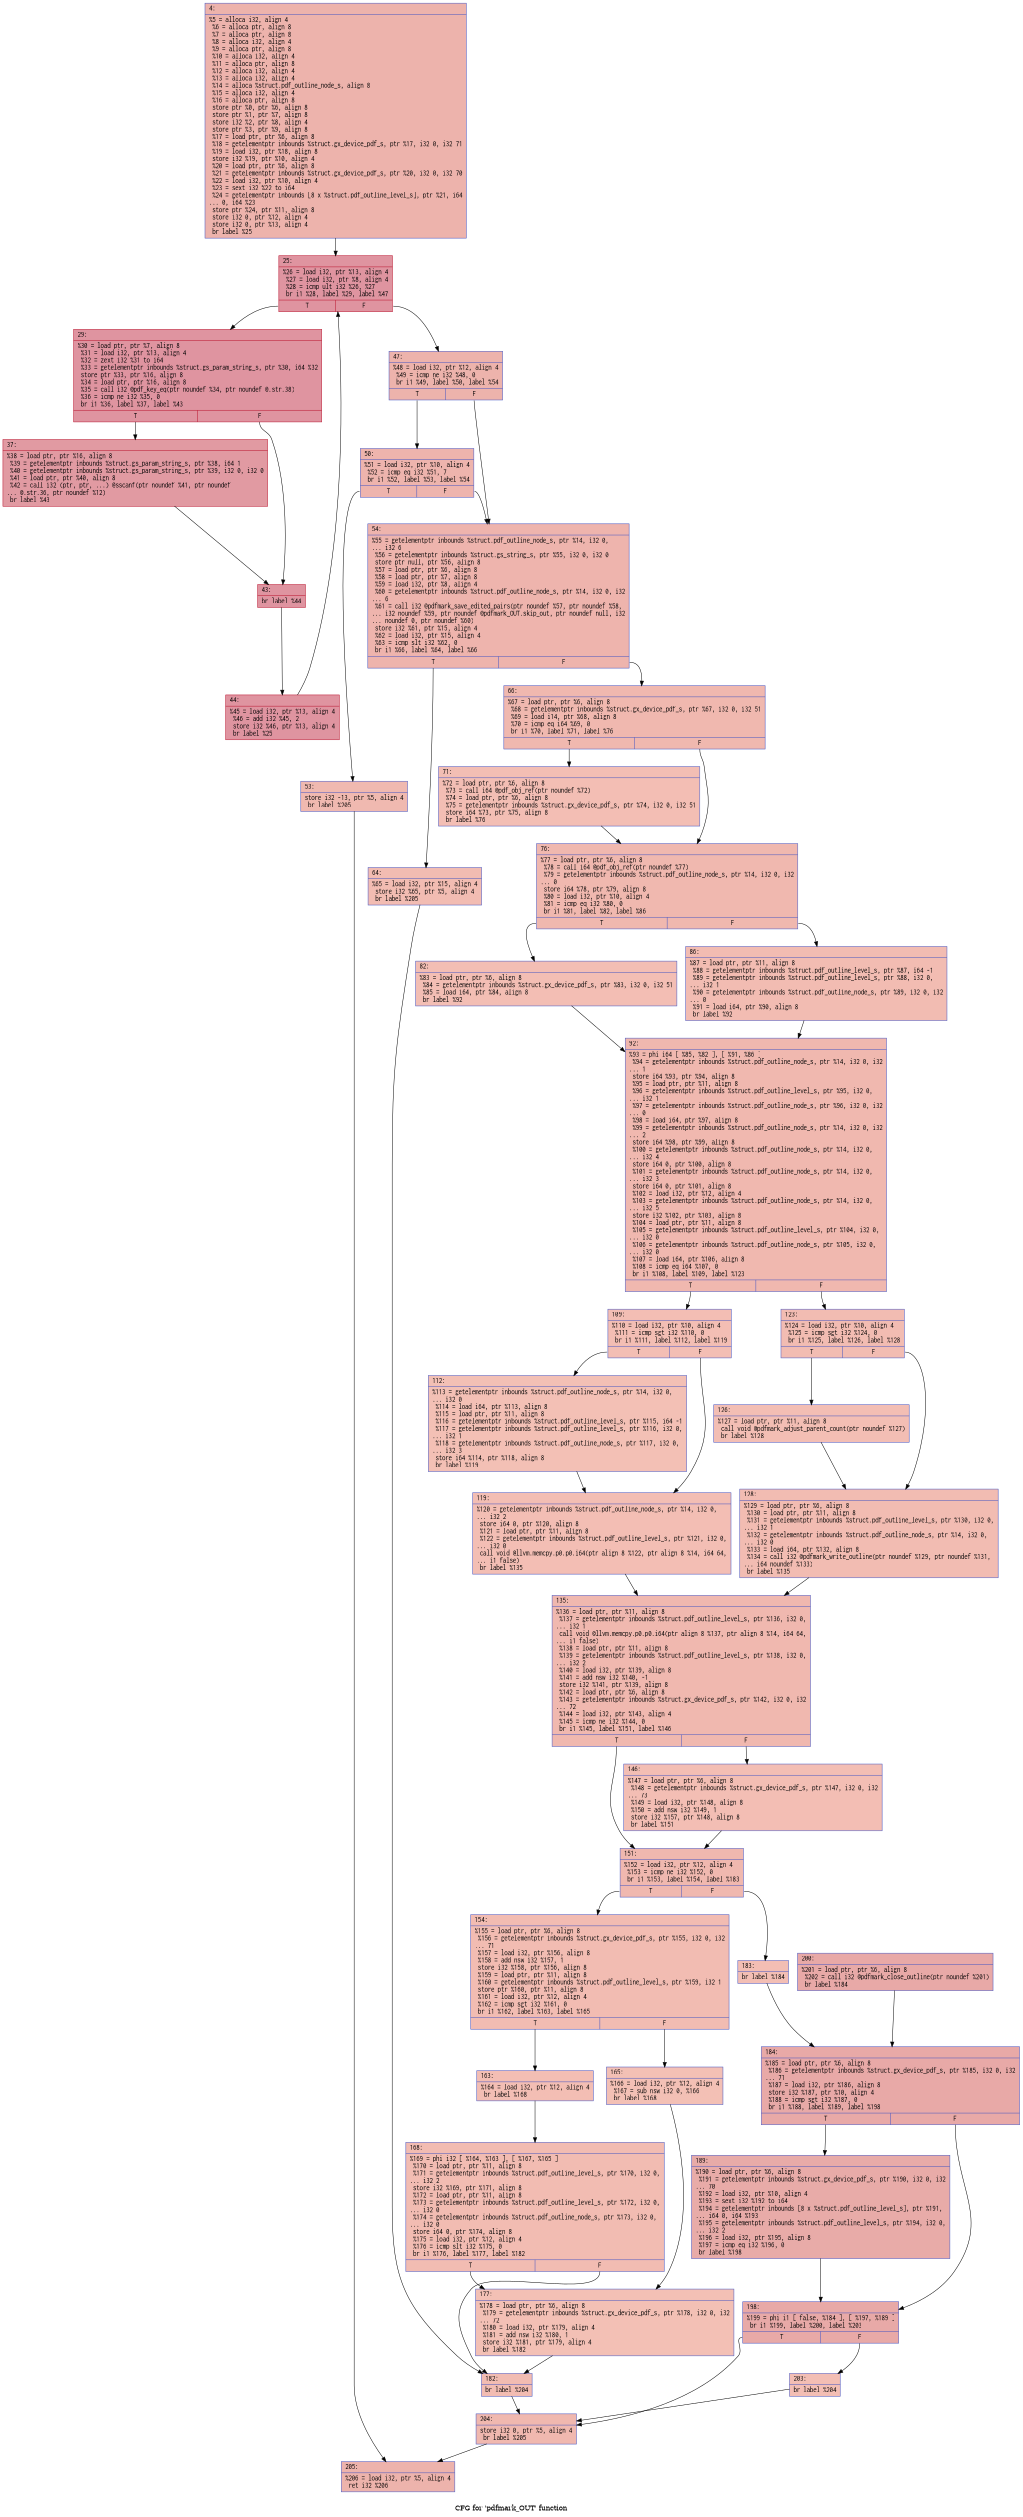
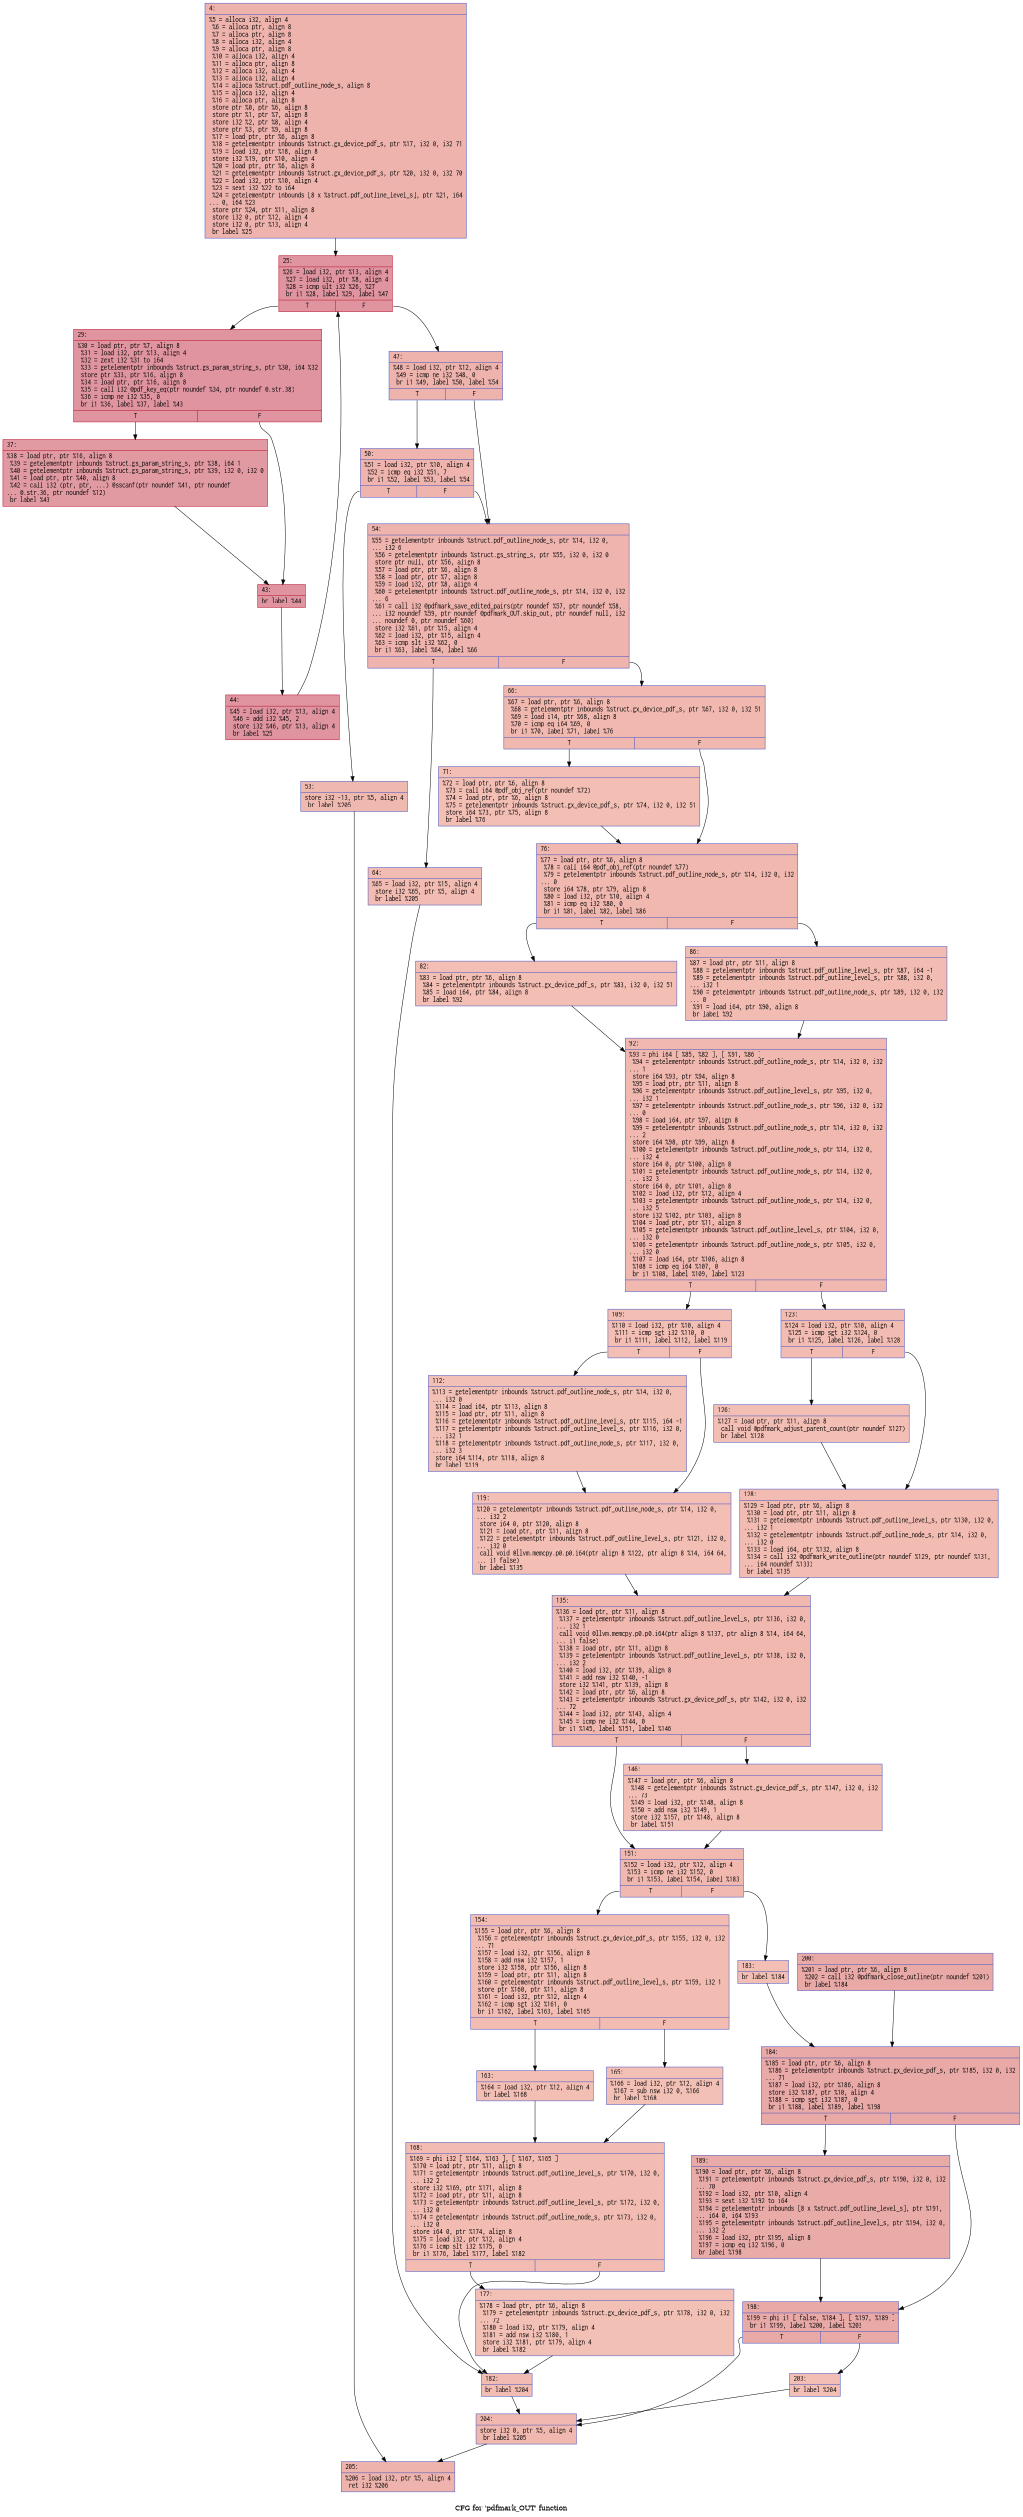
node "54:": text "br i1 %66, label %64, label %66" -> "br i1 %63, label %64, label %66"
edge "165:" -> "177:": now "165:" -> "168:"
